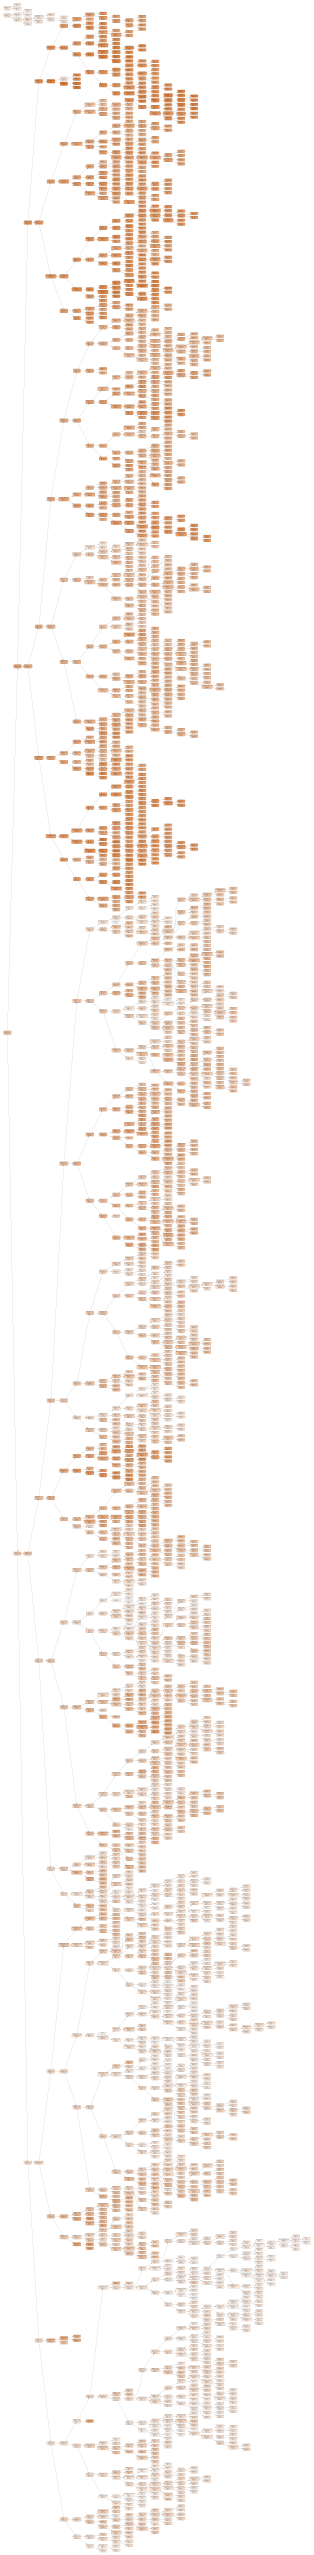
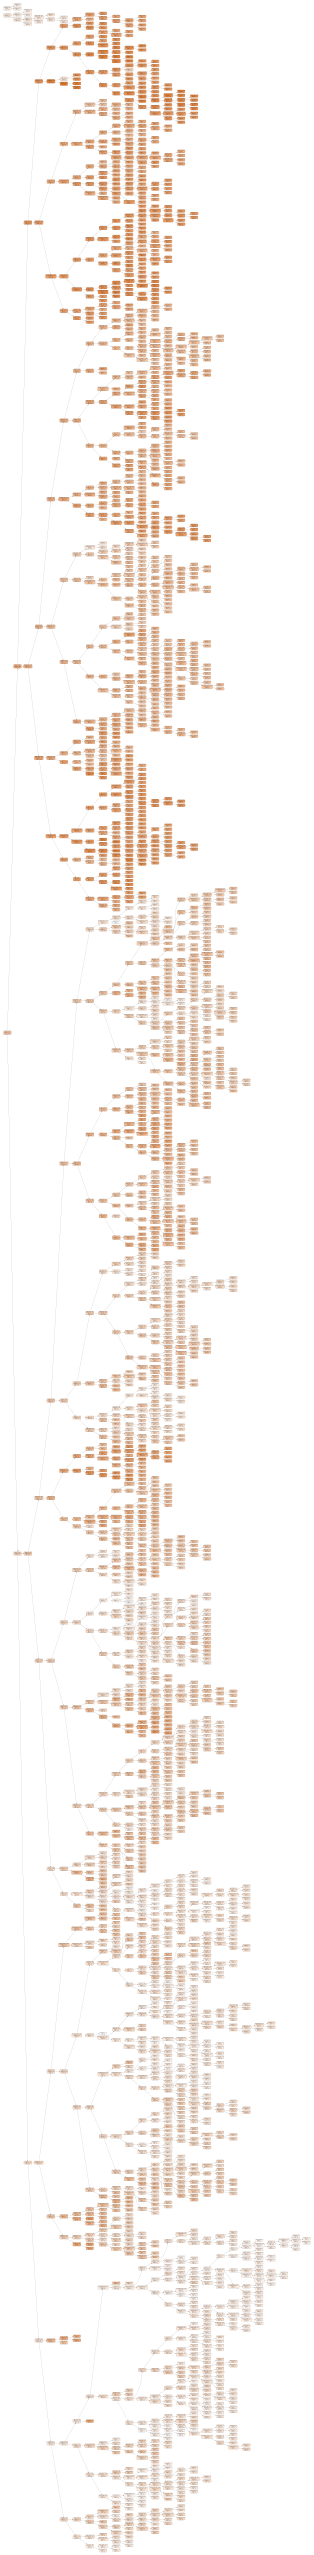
node "squared_error = -0.0 samples = 1 value = 13.4": fillcolor #e88e4d -> #f6d2b8
